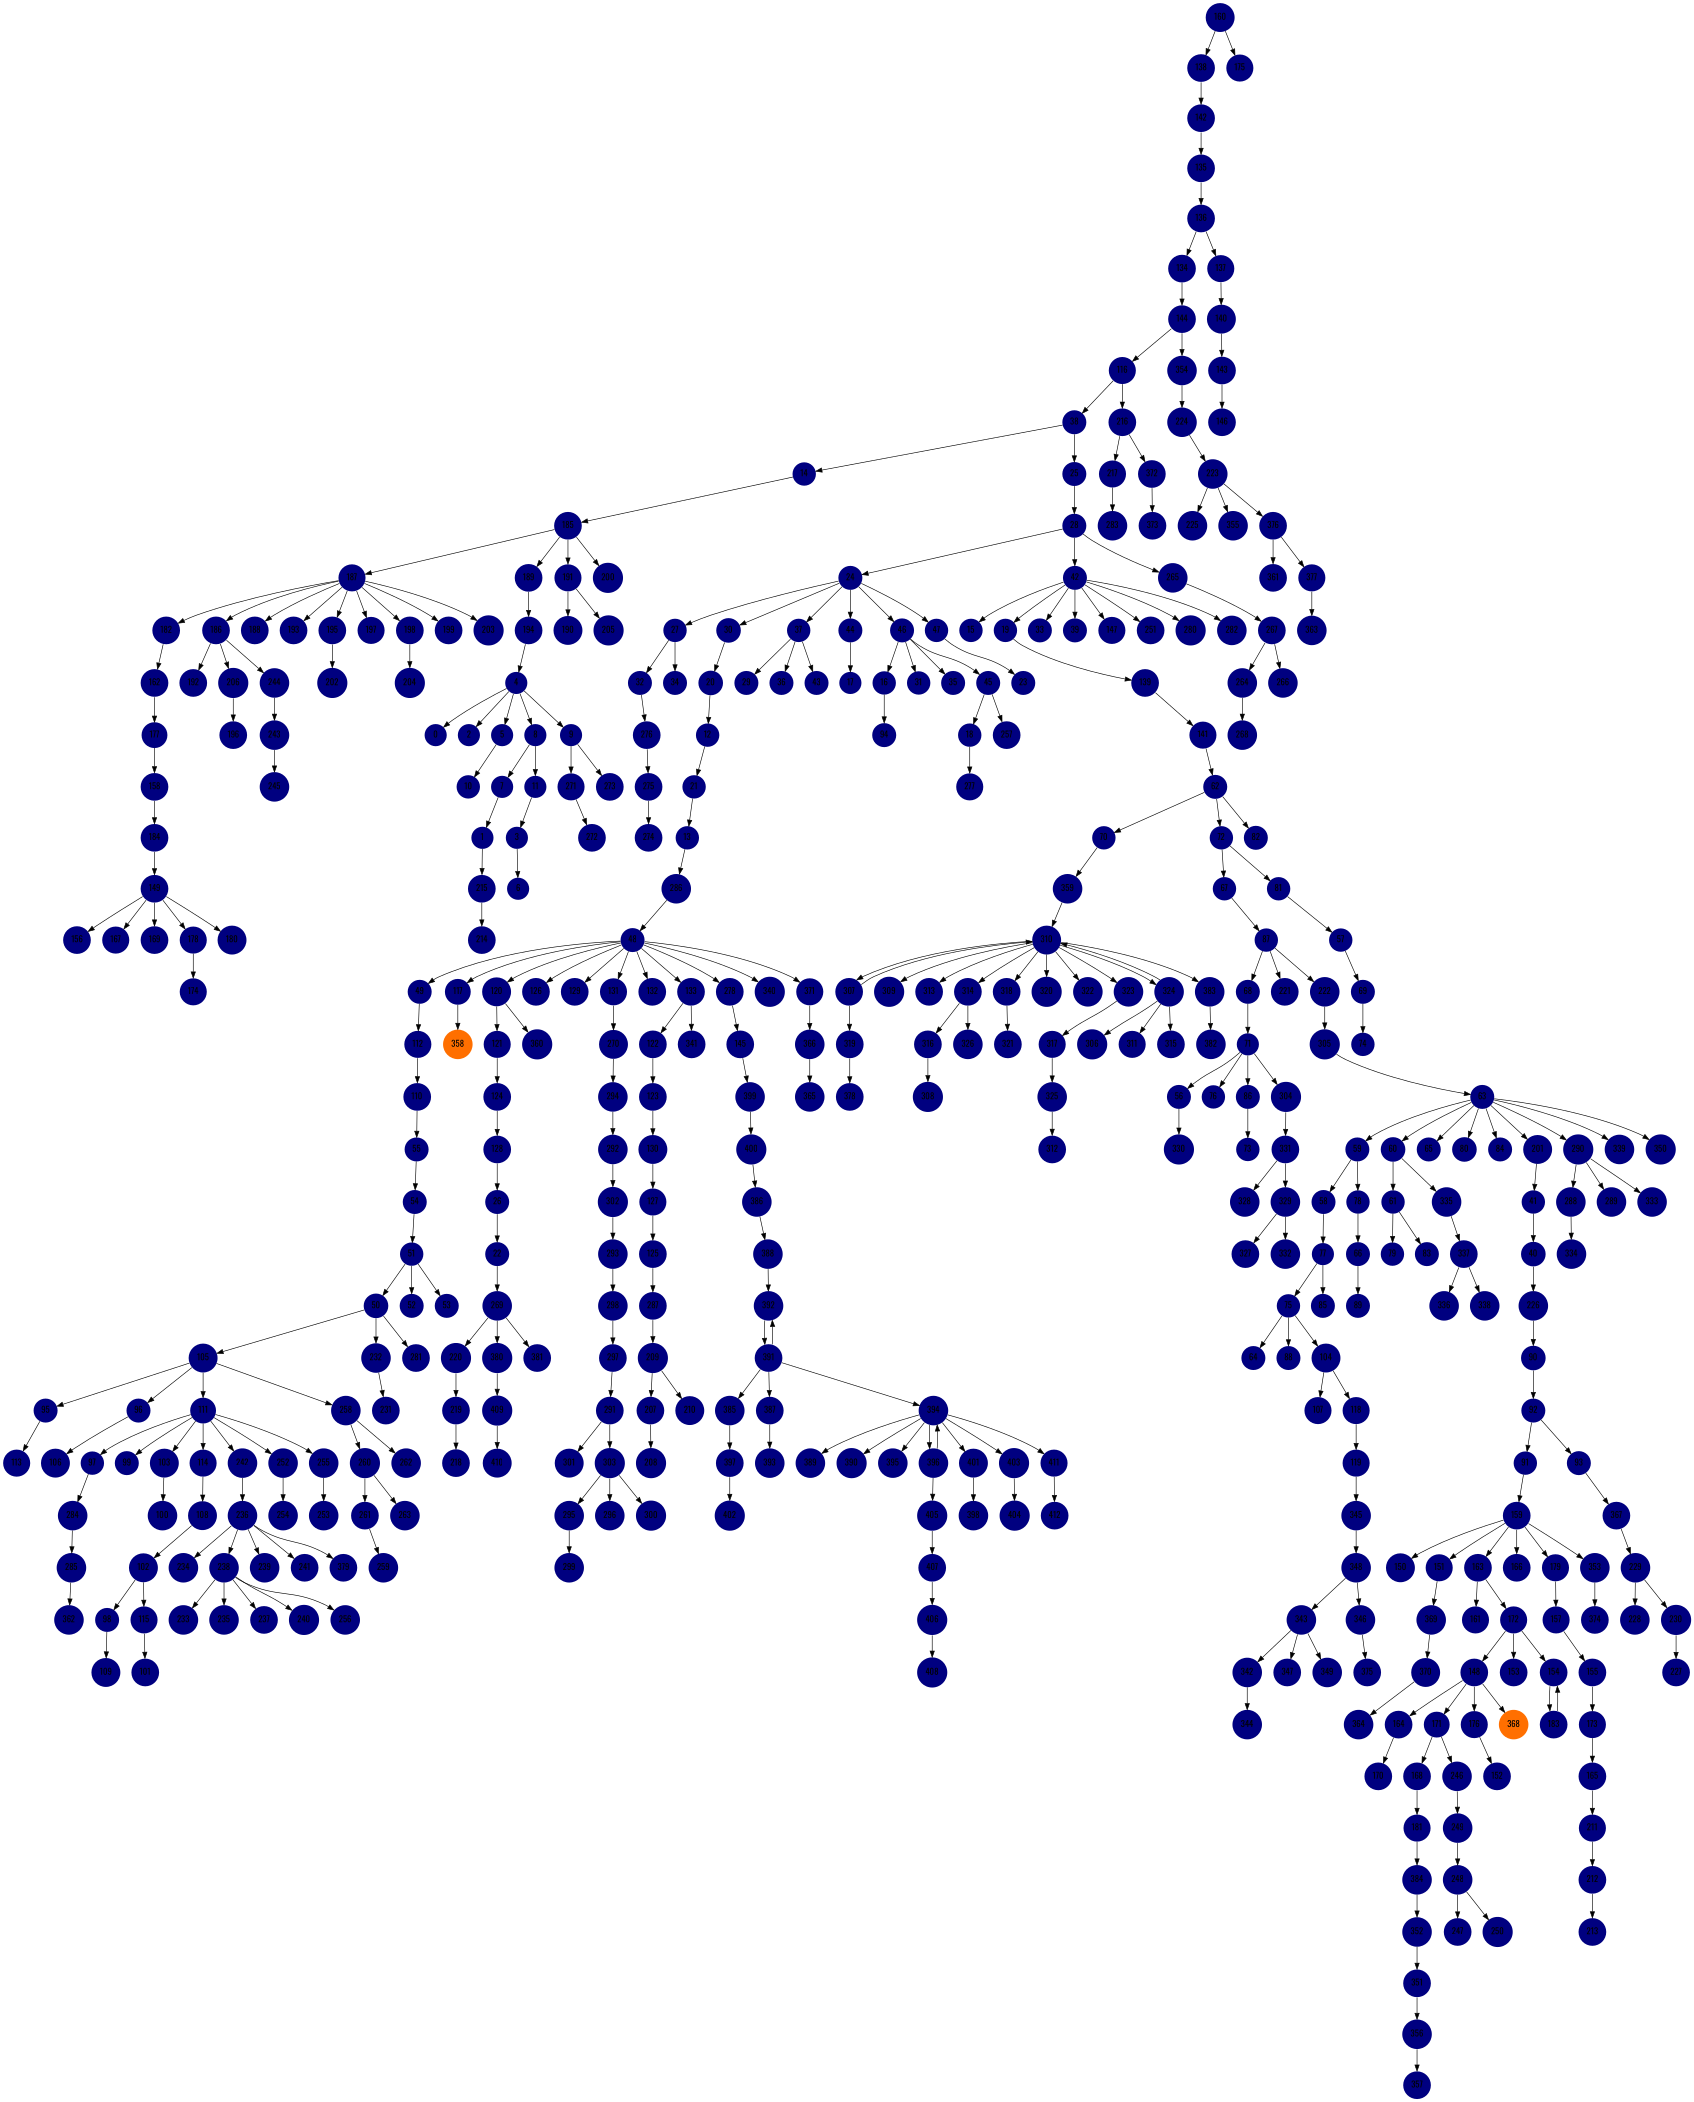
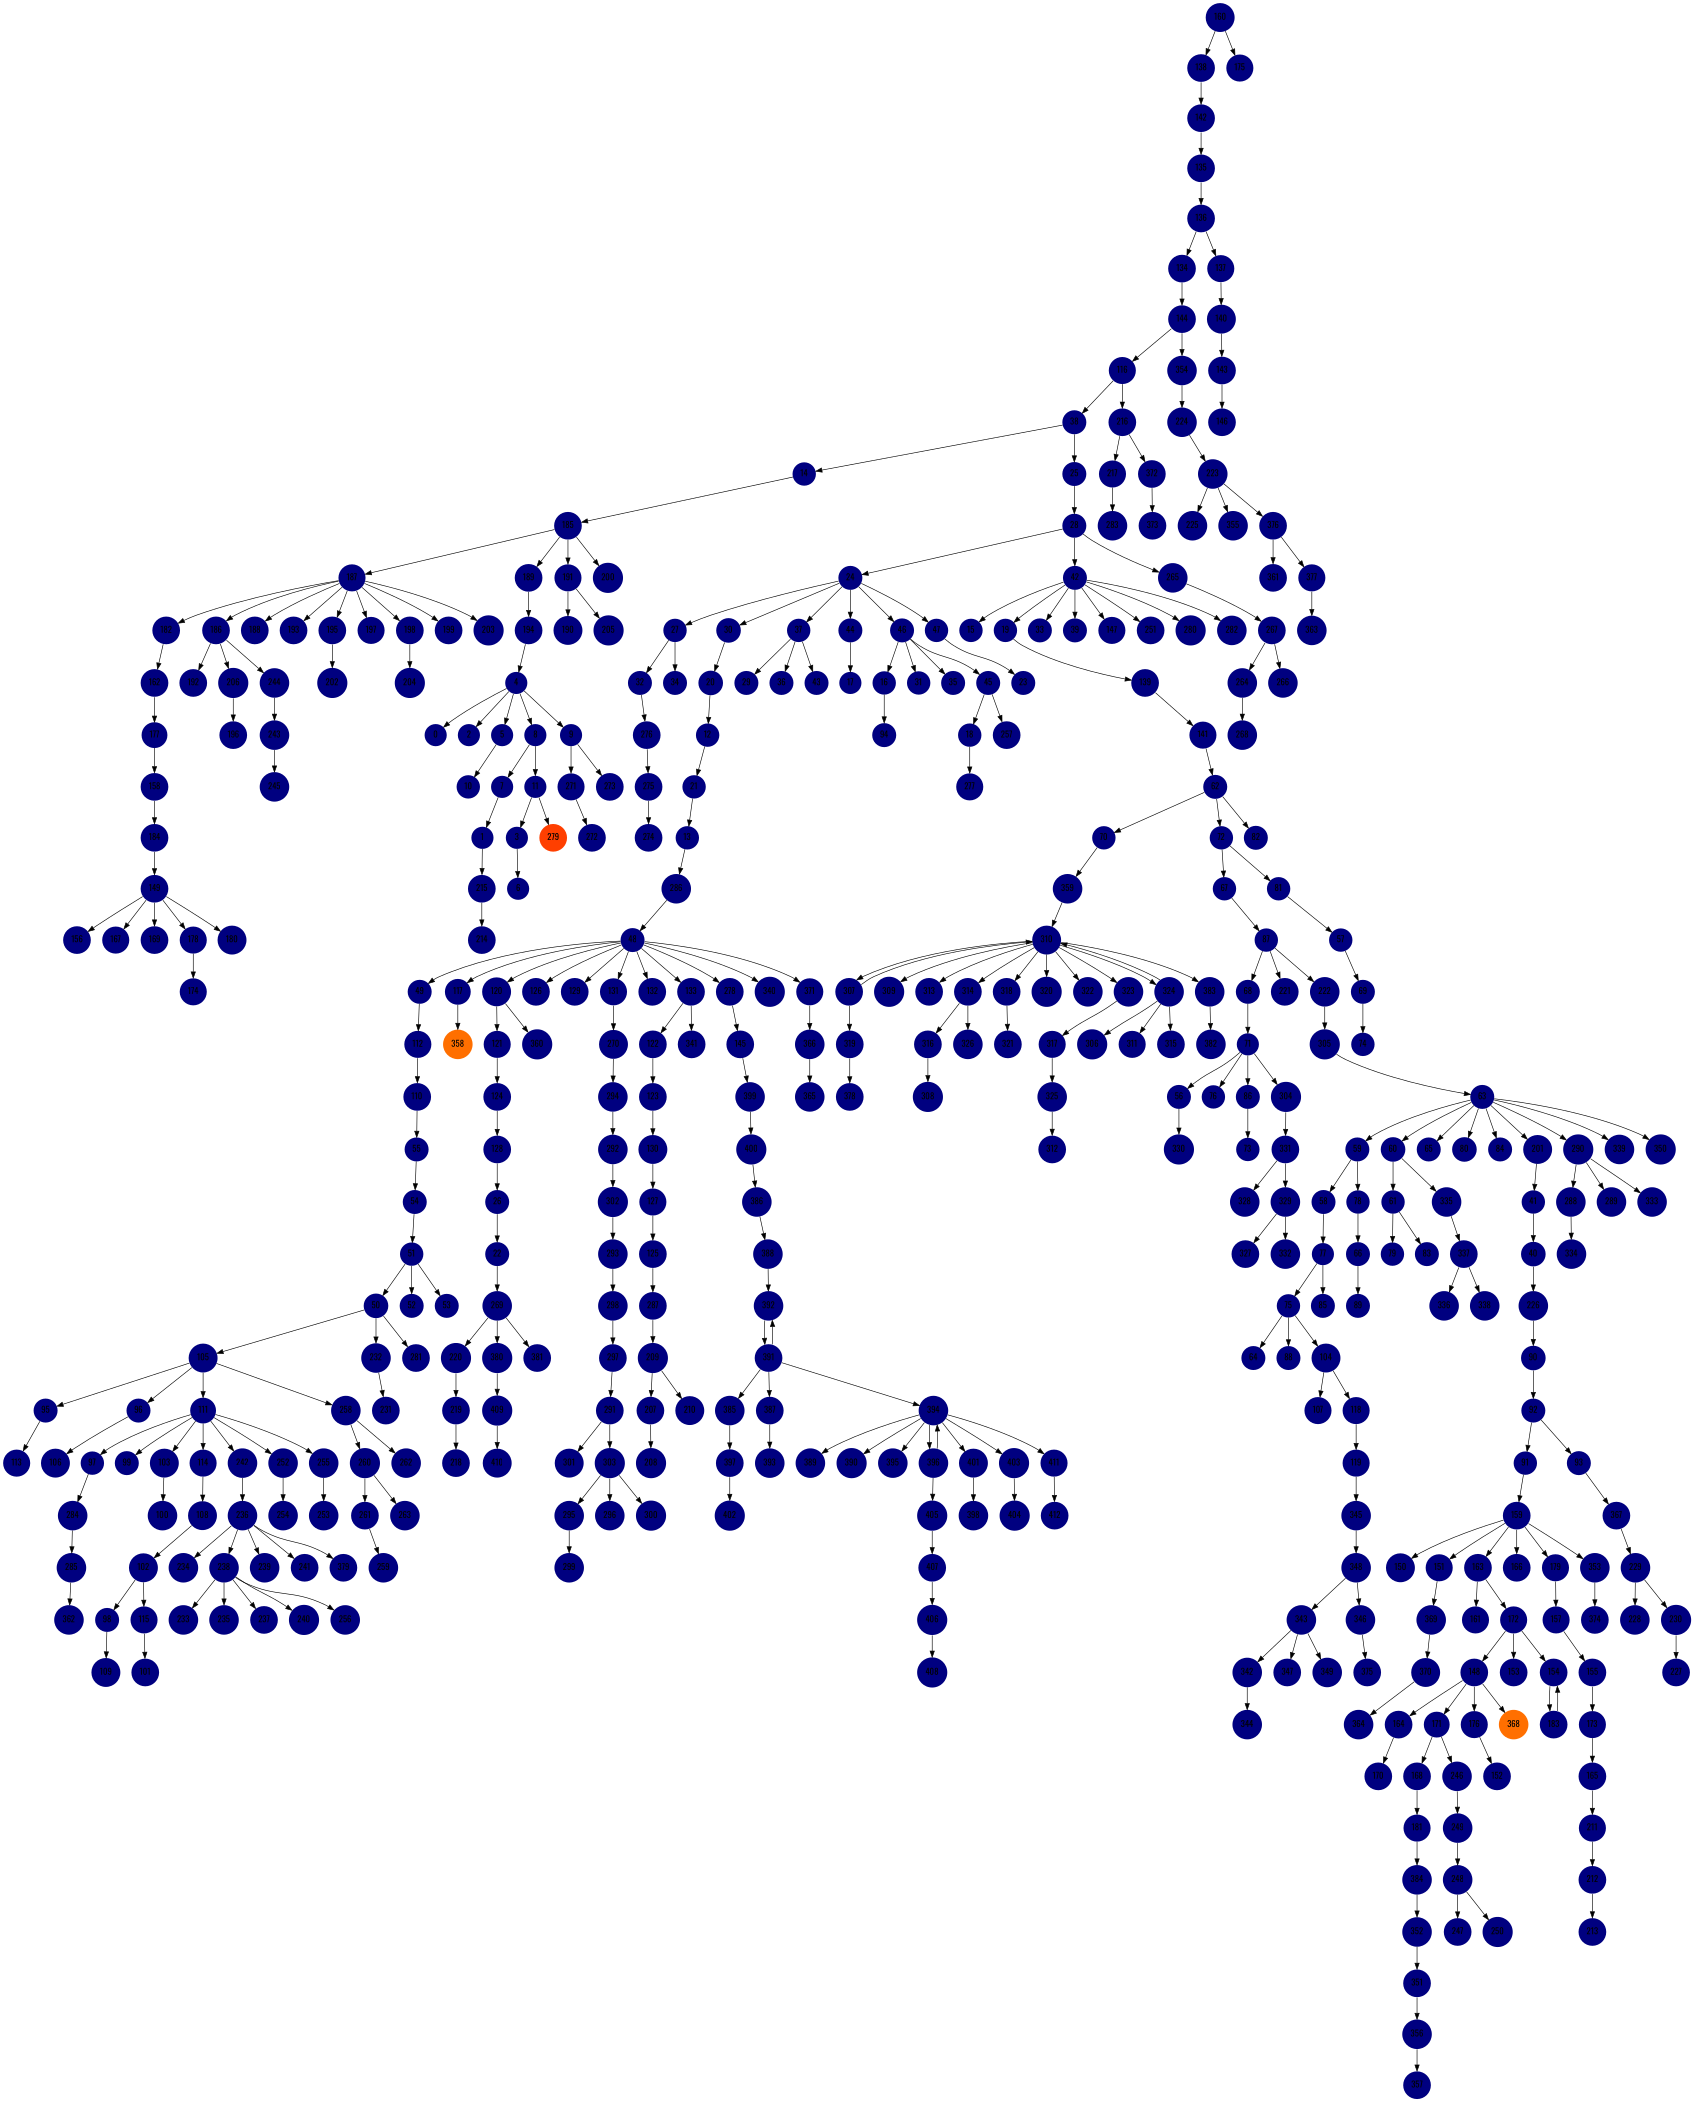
node "279": added
